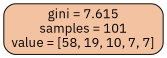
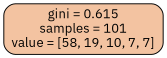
node "gini = 7.615 samples = 101 value = [58, 19, 10, 7, 7]": label "gini = 7.615 samples = 101 value = [58, 19, 10, 7, 7]" -> "gini = 0.615 samples = 101 value = [58, 19, 10, 7, 7]"
